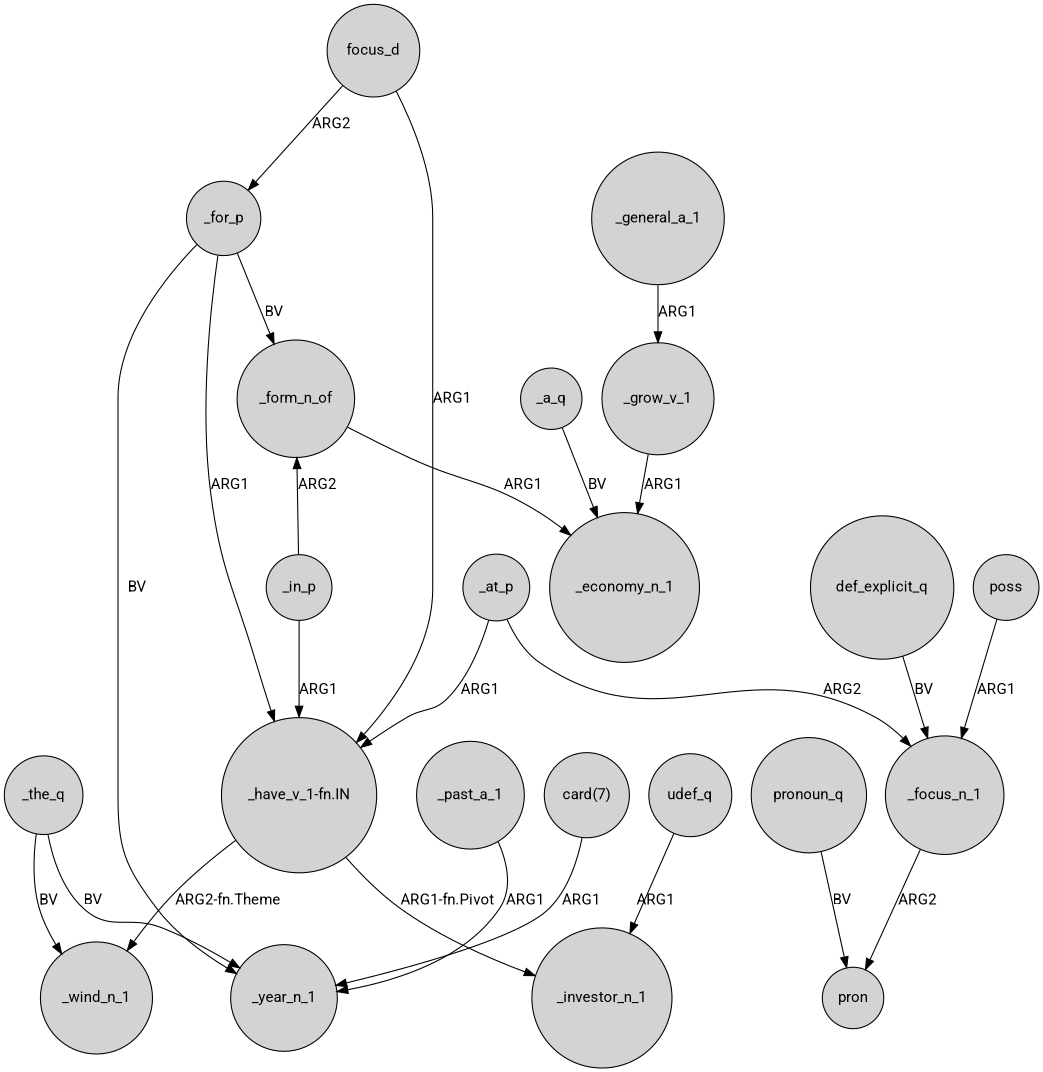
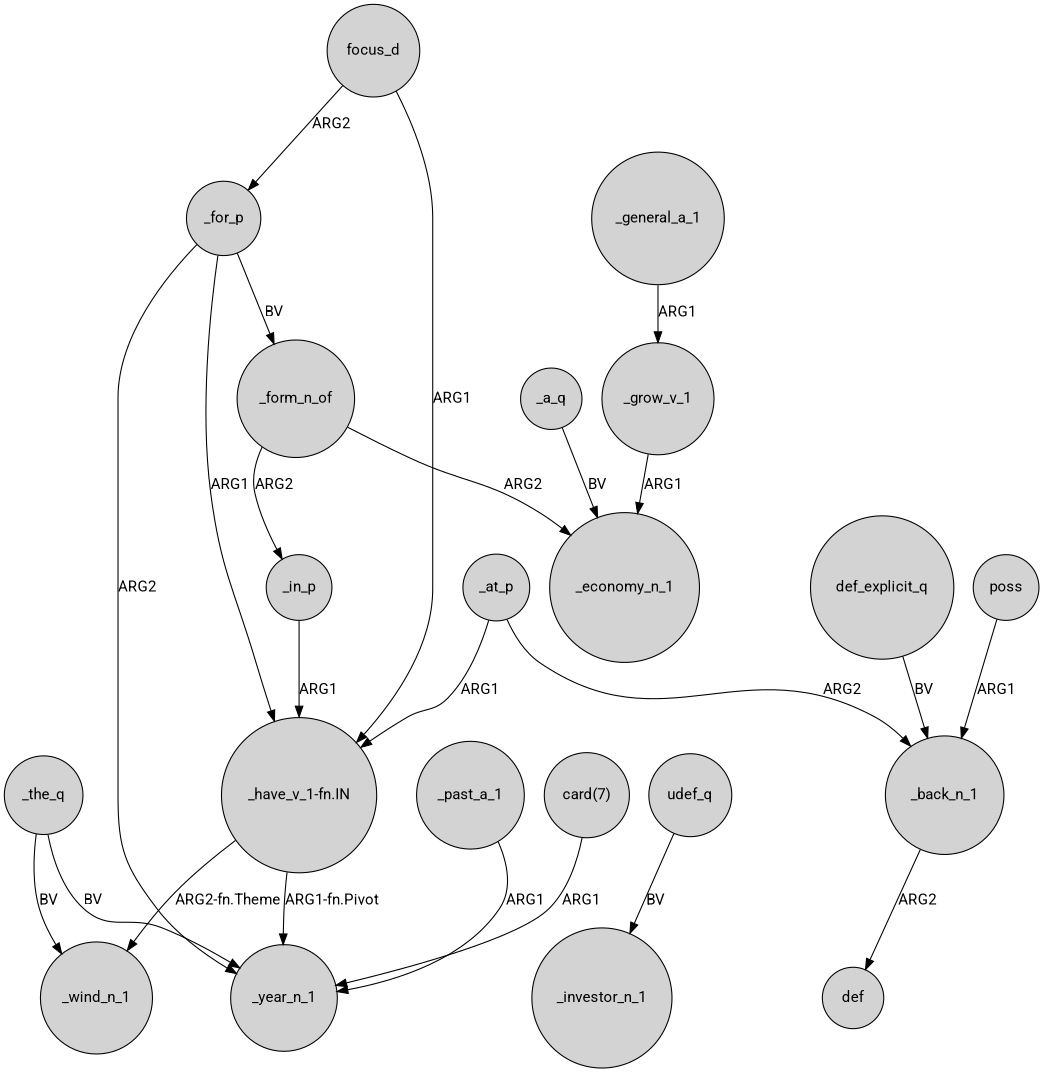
edge "_form_n_of" -> "_economy_n_1": label "ARG1" -> "ARG2"
edge "_in_p" -> "_form_n_of": reversed
edge "_for_p" -> "_year_n_1": label "BV" -> "ARG2"
node "pronoun_q": removed
node "_focus_n_1": label "_focus_n_1" -> "_back_n_1"
edge "udef_q" -> "_investor_n_1": label "ARG1" -> "BV"
edge "_have_v_1-fn.IN" -> "_investor_n_1": now "_have_v_1-fn.IN" -> "_year_n_1"
node "pron": label "pron" -> "def"
